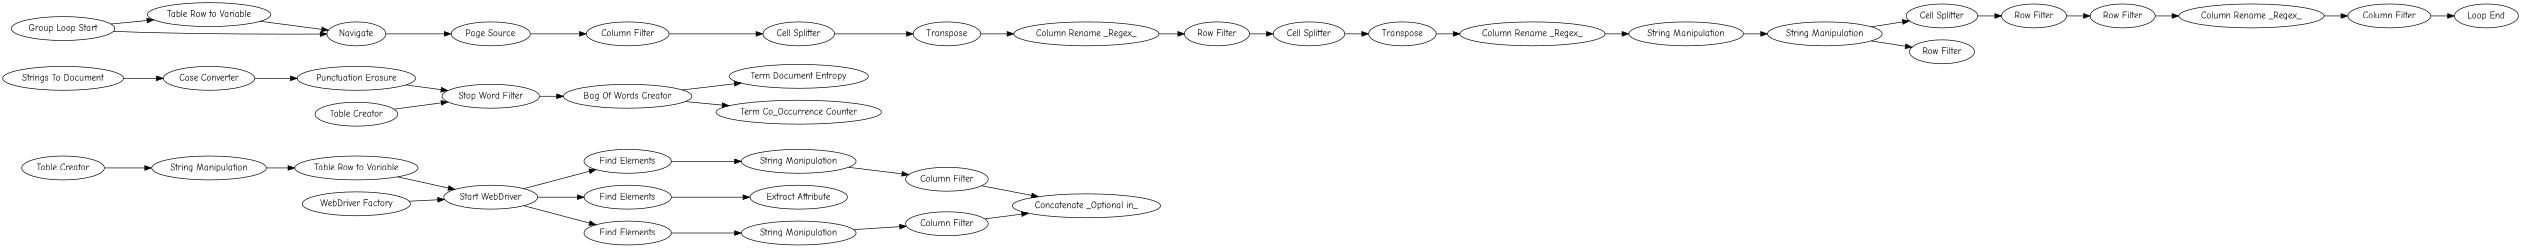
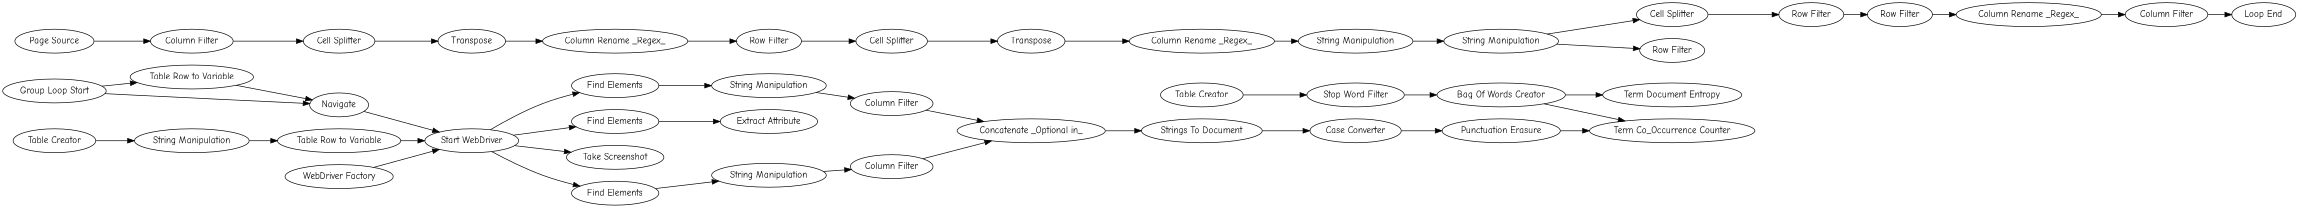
edge "Navigate" -> "Page Source": now "Navigate" -> "Start WebDriver"
edge "Punctuation Erasure" -> "Stop Word Filter": now "Punctuation Erasure" -> "Term Co_Occurrence Counter"
edge "Concatenate _Optional in_" -> "Strings To Document": added
node "Take Screenshot": added
